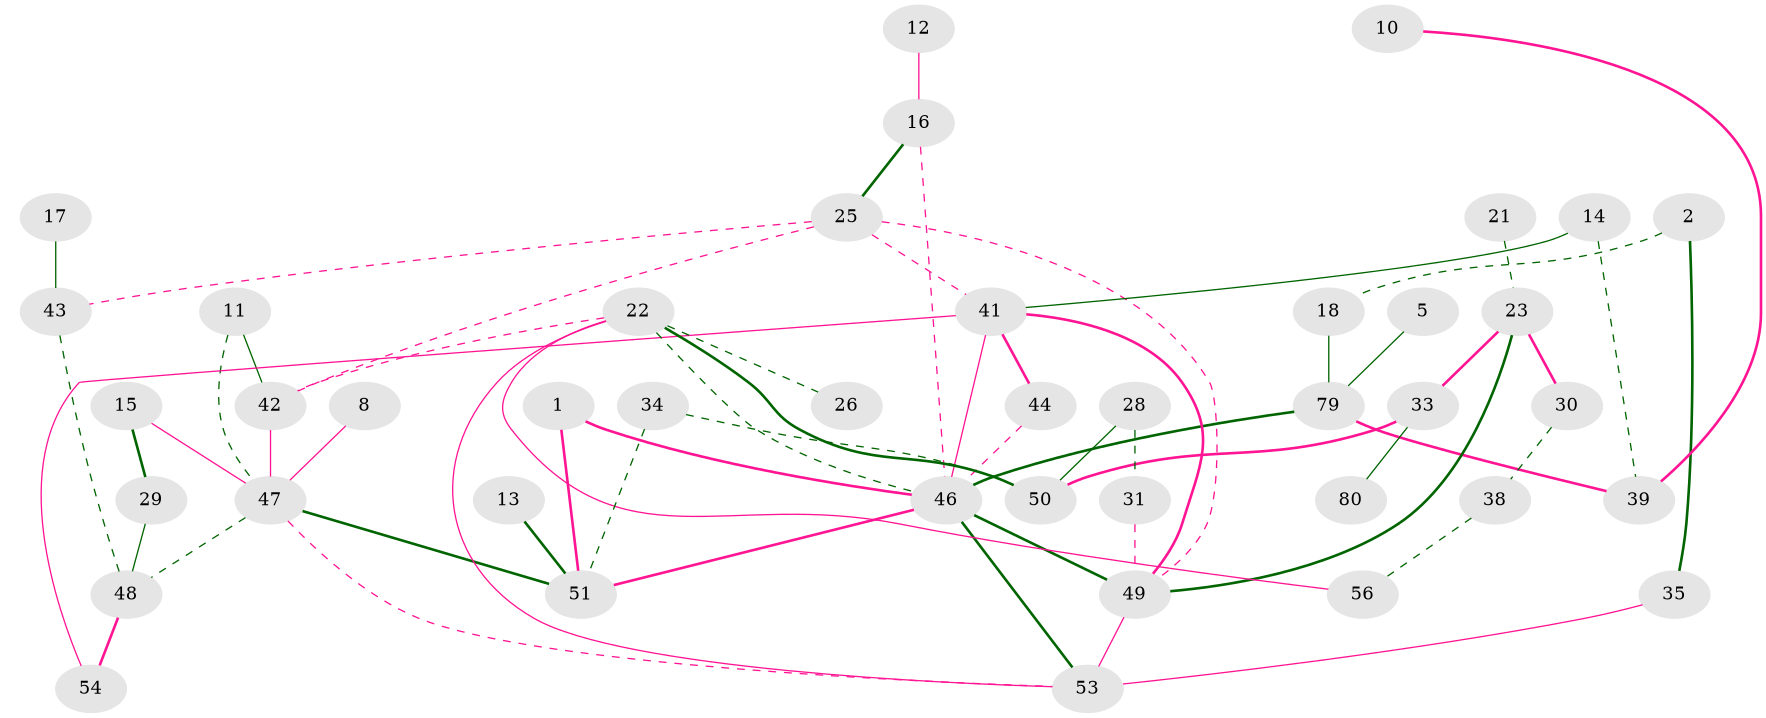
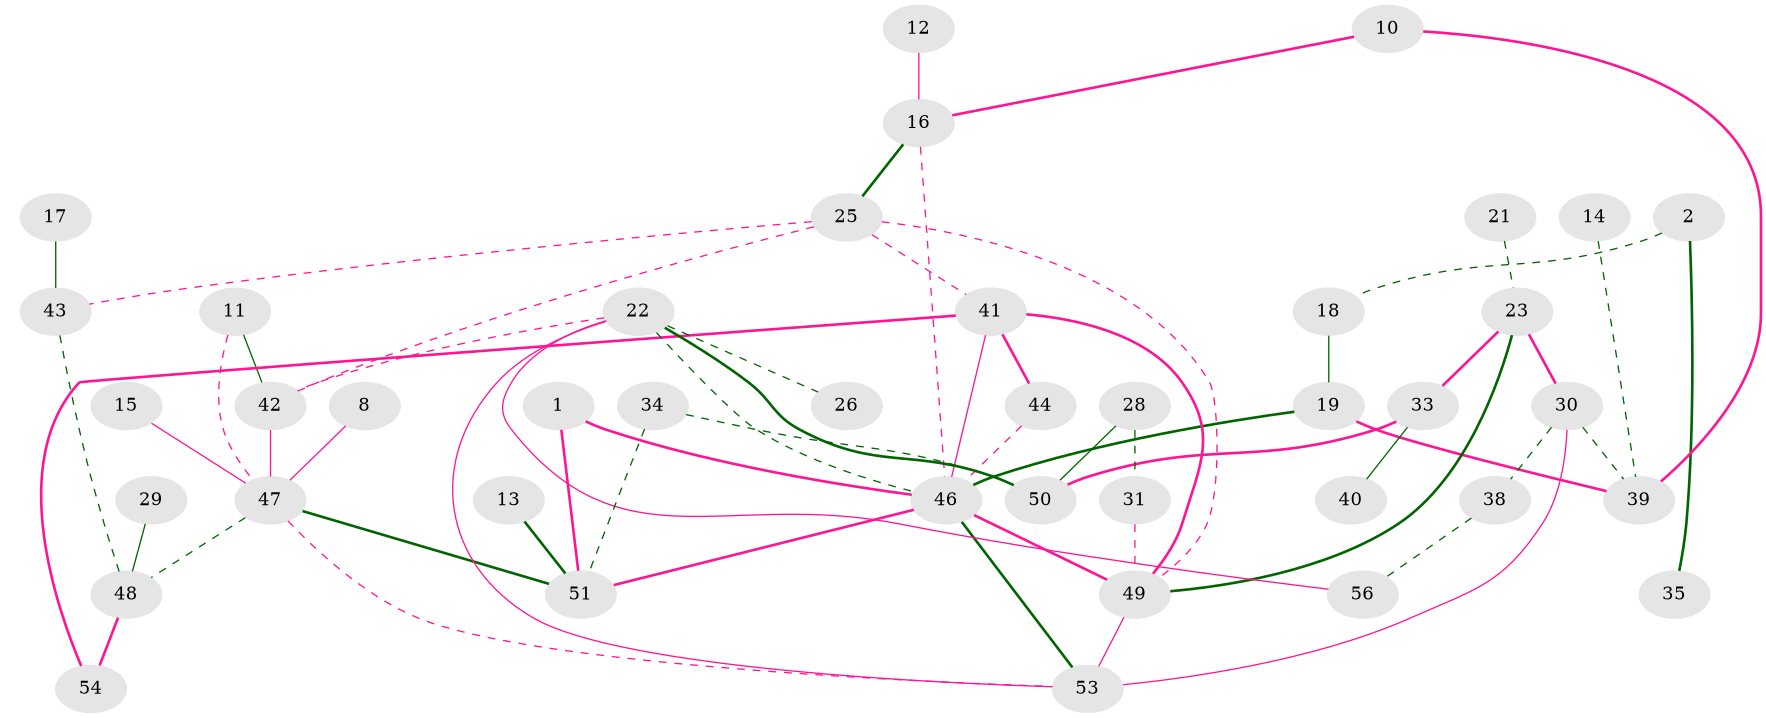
edge "10" -- "16": added
edge "14" -- "41": removed
node "5": removed
edge "41" -- "54": style solid -> bold
node "79": label "79" -> "19"
edge "11" -- "47": color darkgreen -> deeppink
edge "15" -- "29": removed
edge "30" -- "39": added
node "80": label "80" -> "40"
edge "46" -- "49": color darkgreen -> deeppink
edge "35" -- "53": now "30" -- "53"
